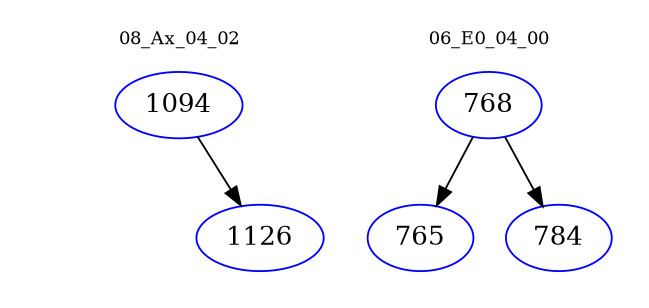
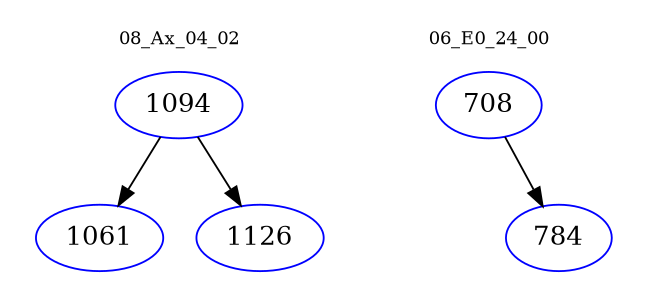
cluster "06_E0_04_00": label "06_E0_04_00" -> "06_E0_24_00"
node "768": label "768" -> "708"
node "1061": added
node "765": removed
